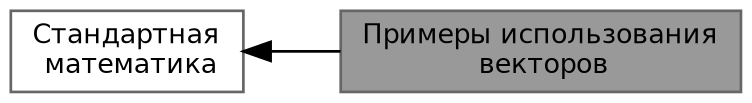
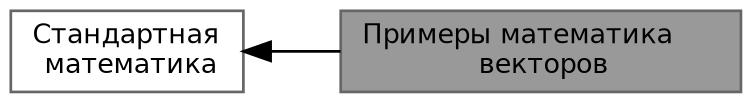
node "Примеры использования векторов": label "Примеры использования векторов" -> "Примеры математика векторов"
